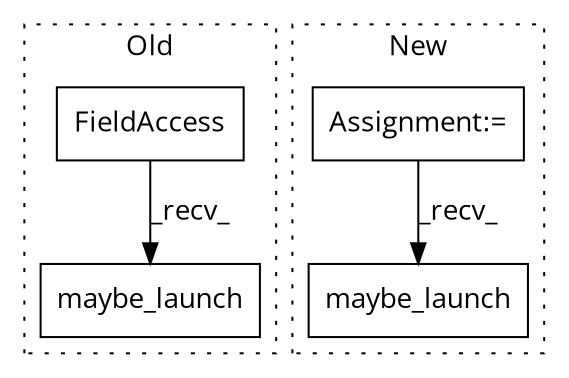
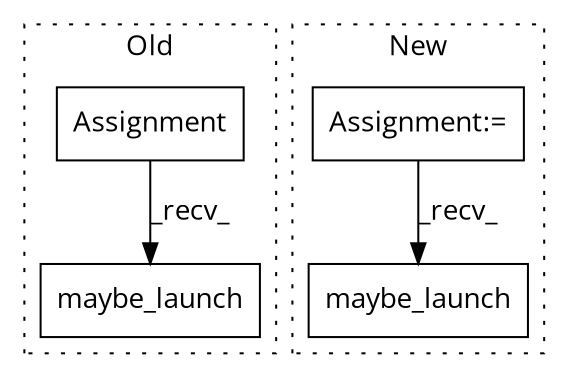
node "FieldAccess": label "FieldAccess" -> "Assignment"
